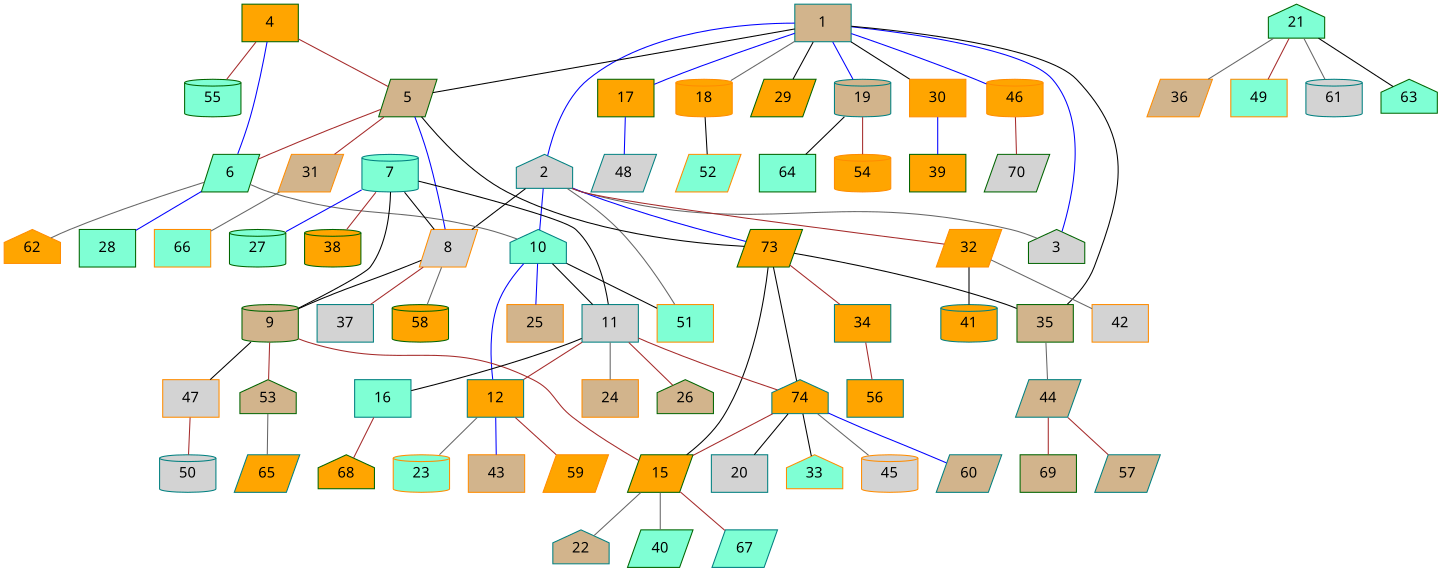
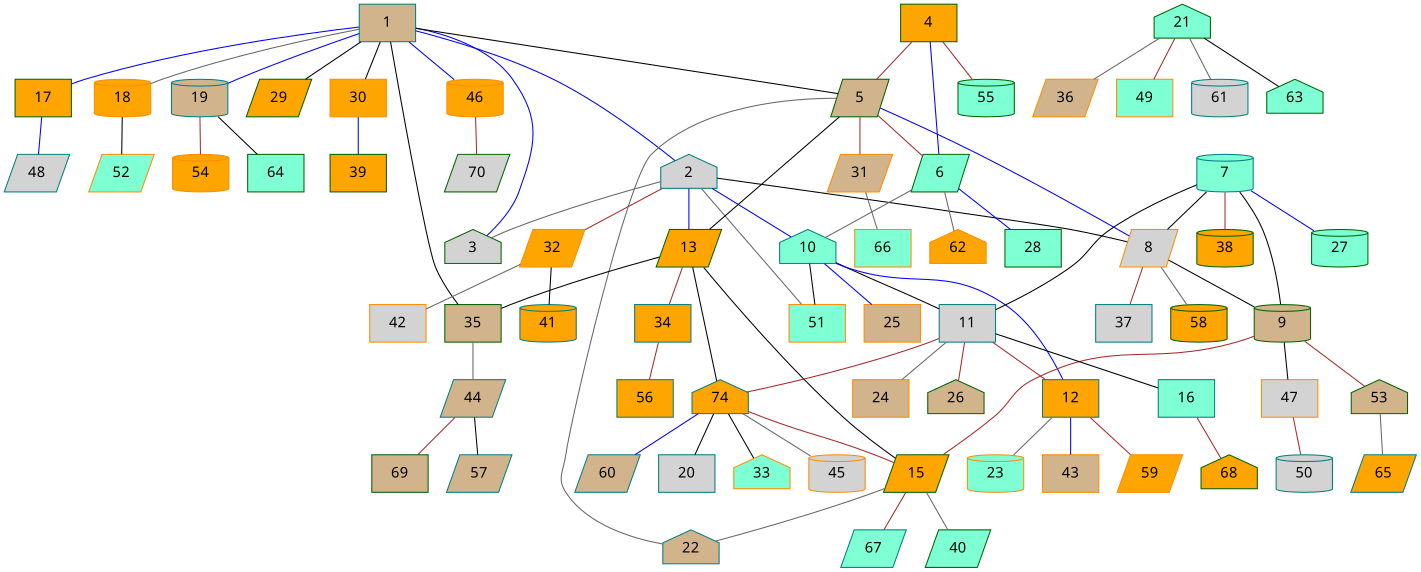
node "73": label "73" -> "13"
edge "5" -- "22": added
edge "44" -- "57": color brown -> black
